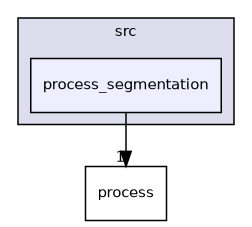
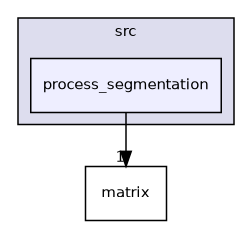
node "process": label "process" -> "matrix"
